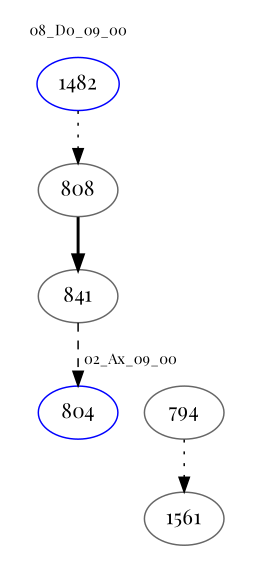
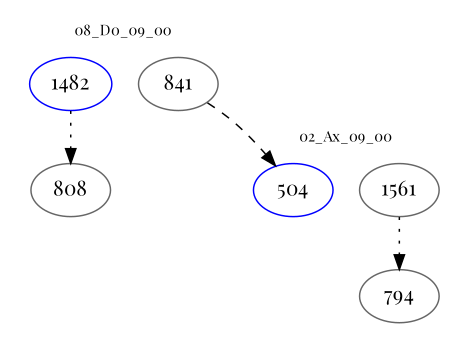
edge "808" -> "841": removed
node "804": label "804" -> "504"
edge "794" -> "1561": reversed
